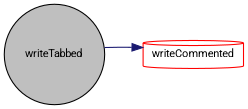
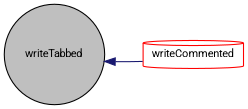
edge "writeTabbed" -> "writeCommented": reversed
